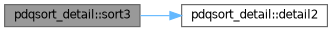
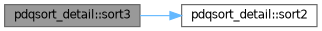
node "pdqsort_detail::detail2": label "pdqsort_detail::detail2" -> "pdqsort_detail::sort2"
